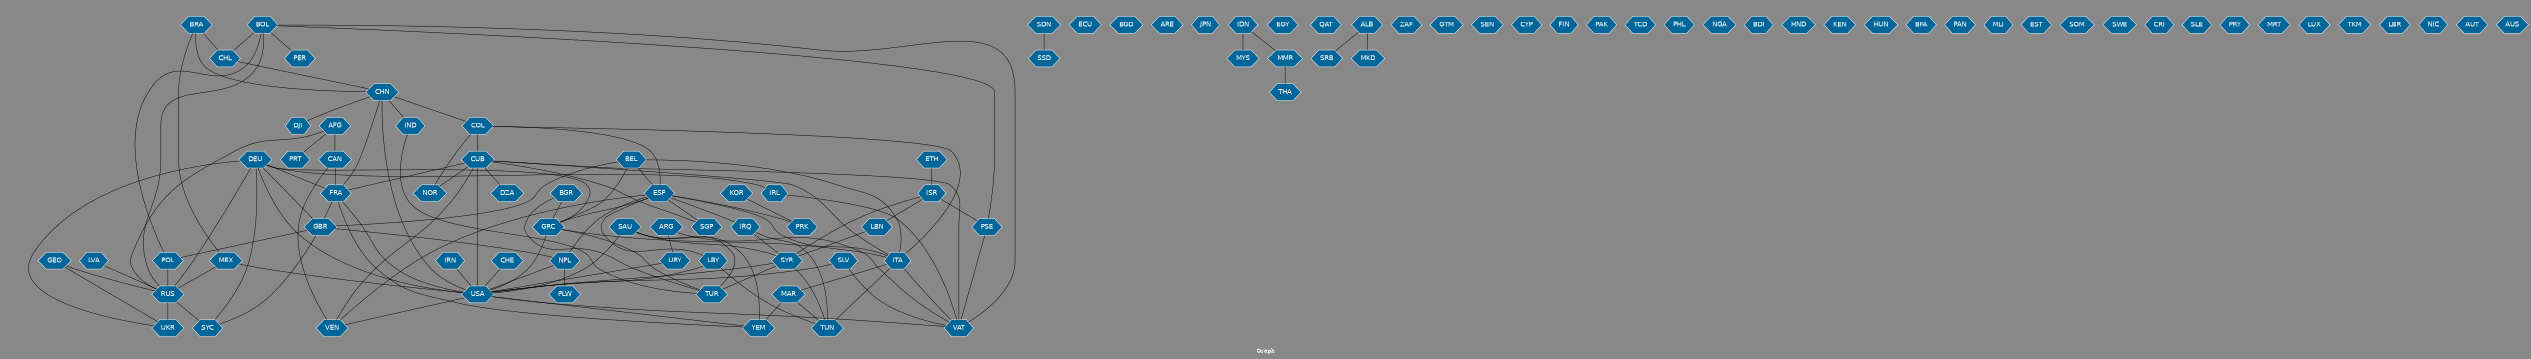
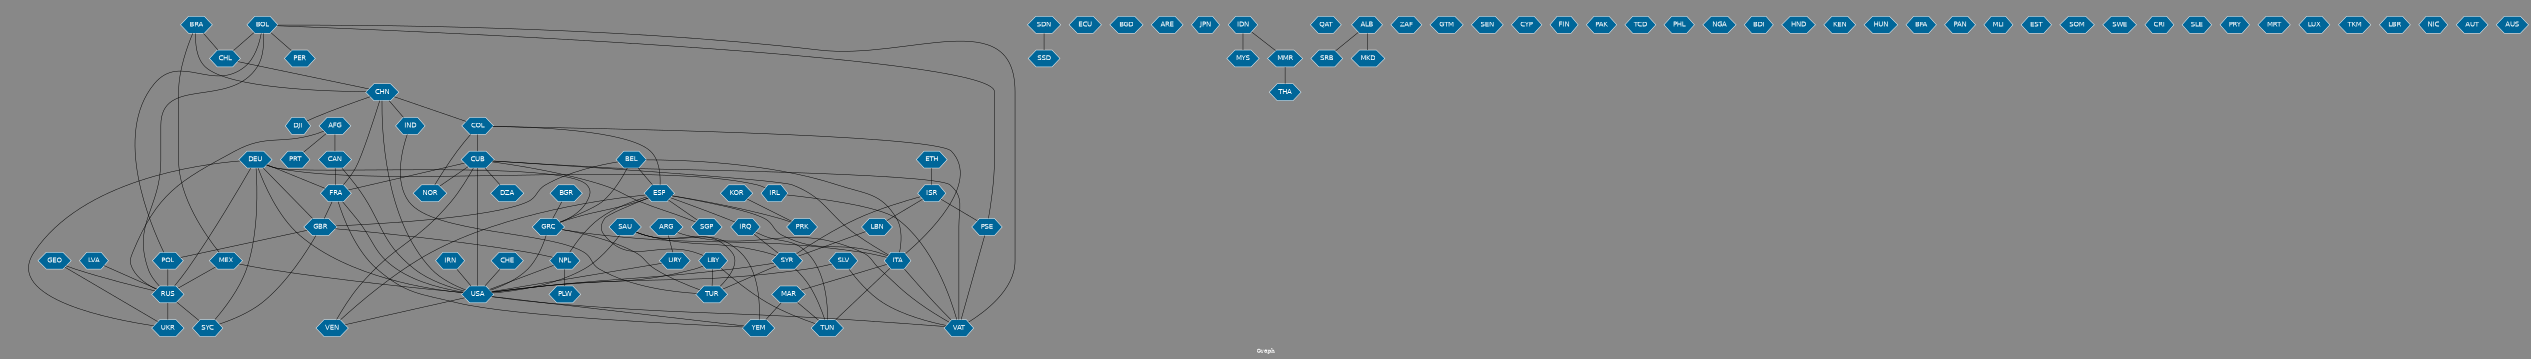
node "EGY": removed
edge "CAN" -- "VEN": now "CAN" -- "USA"
edge "BGR" -- "TUR": now "LBY" -- "TUR"
